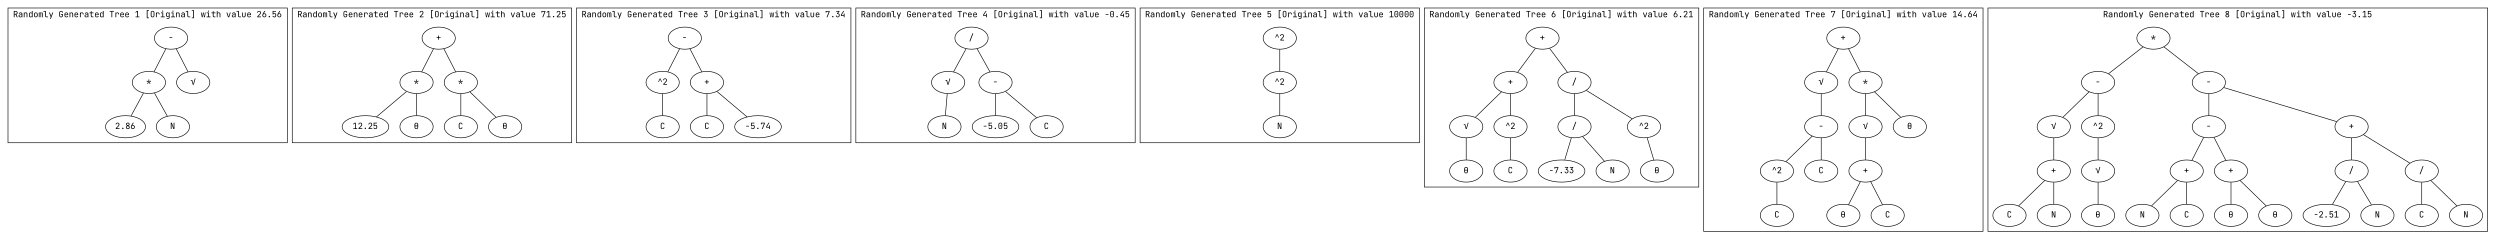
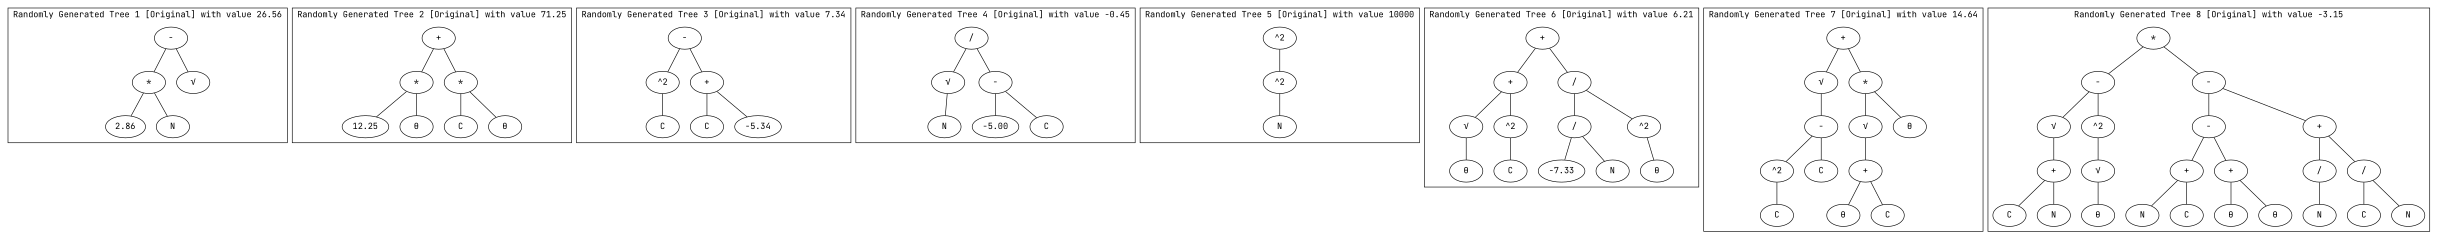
node "-5.74": label "-5.74" -> "-5.34"
node "-5.05": label "-5.05" -> "-5.00"
node "-2.51": removed
